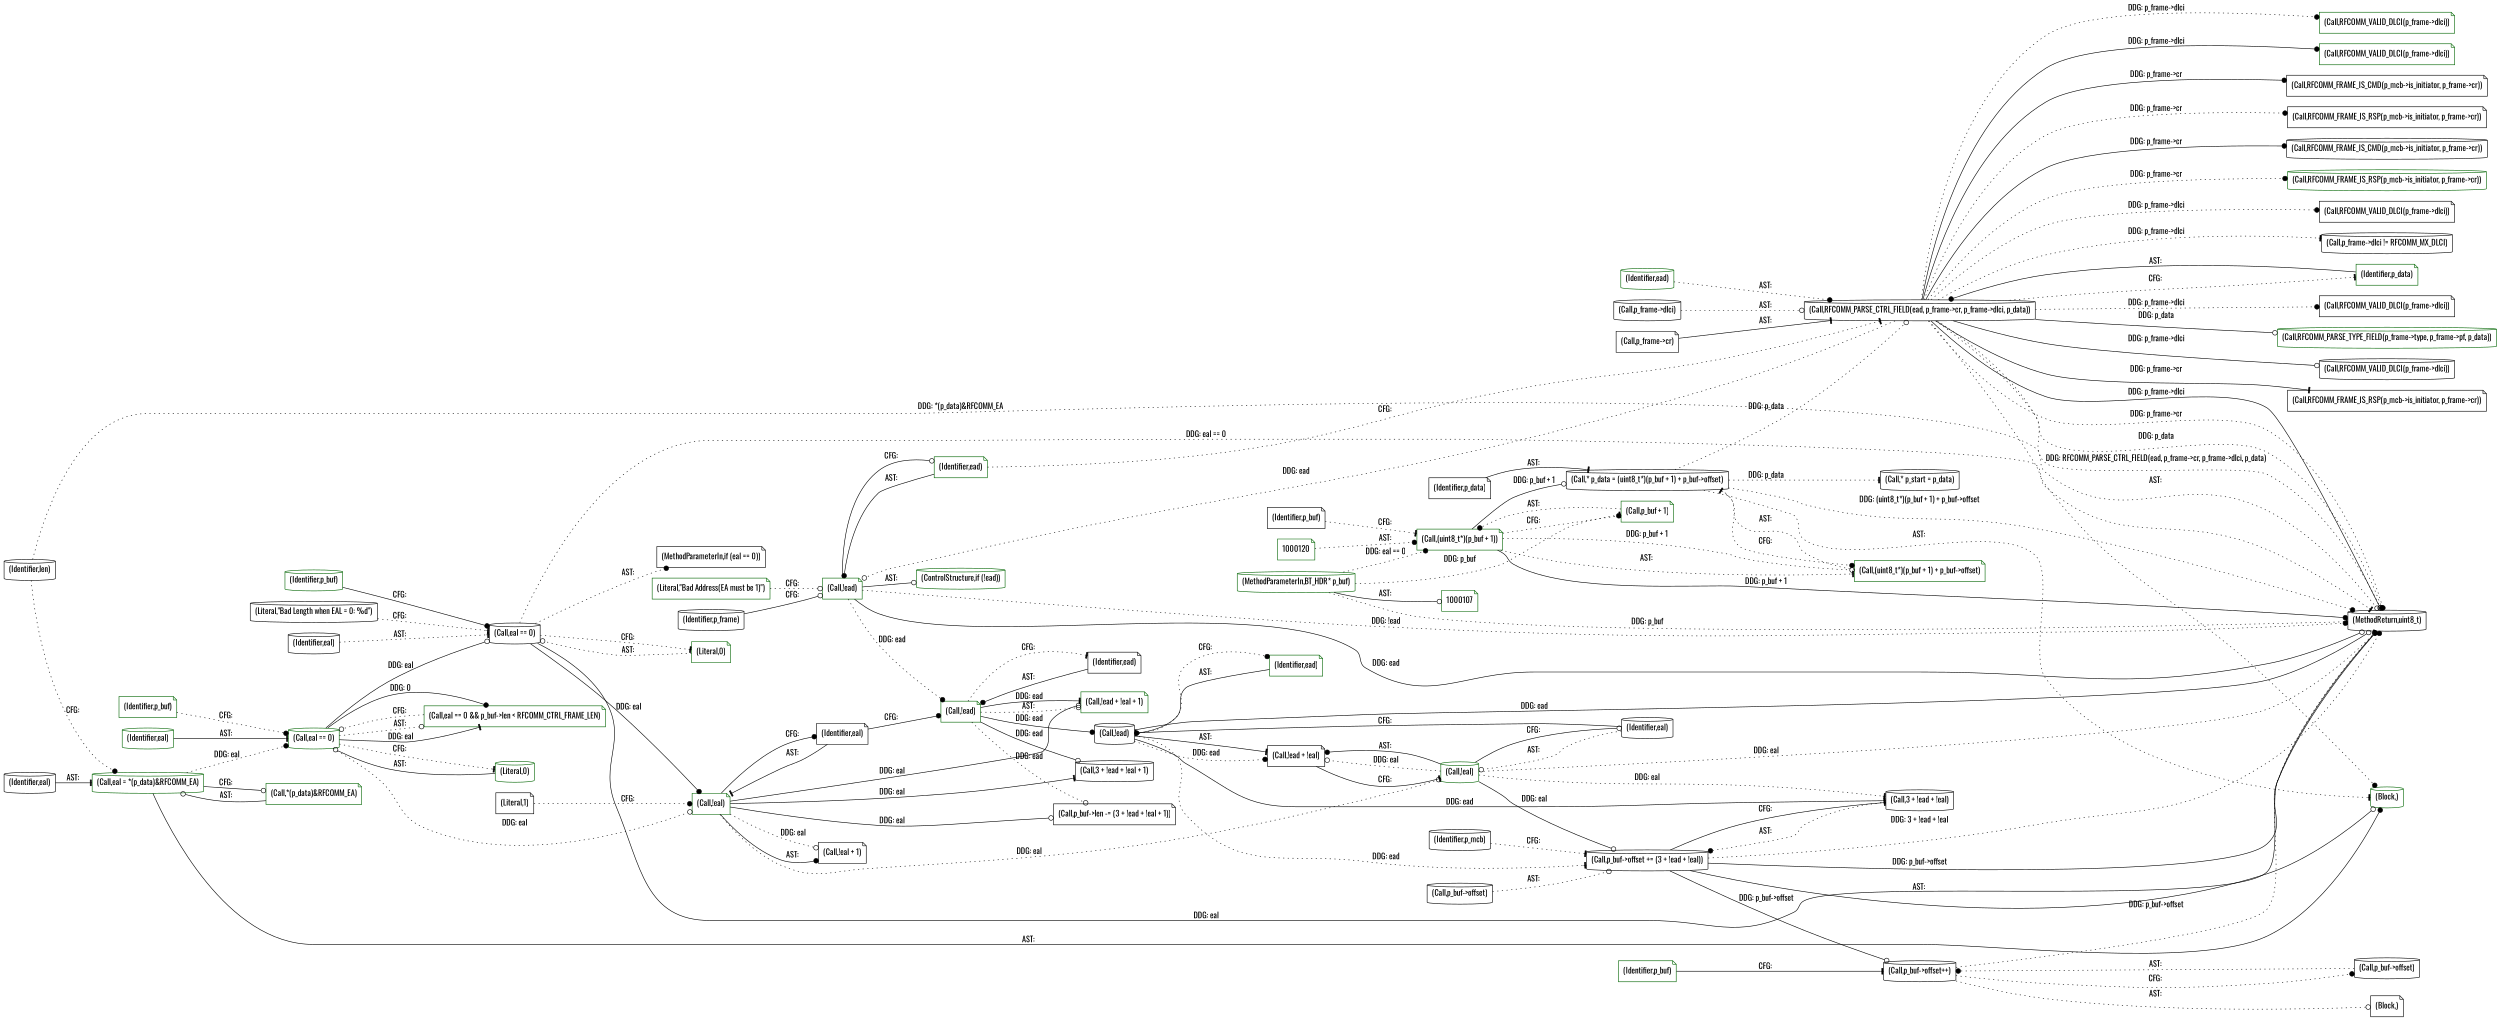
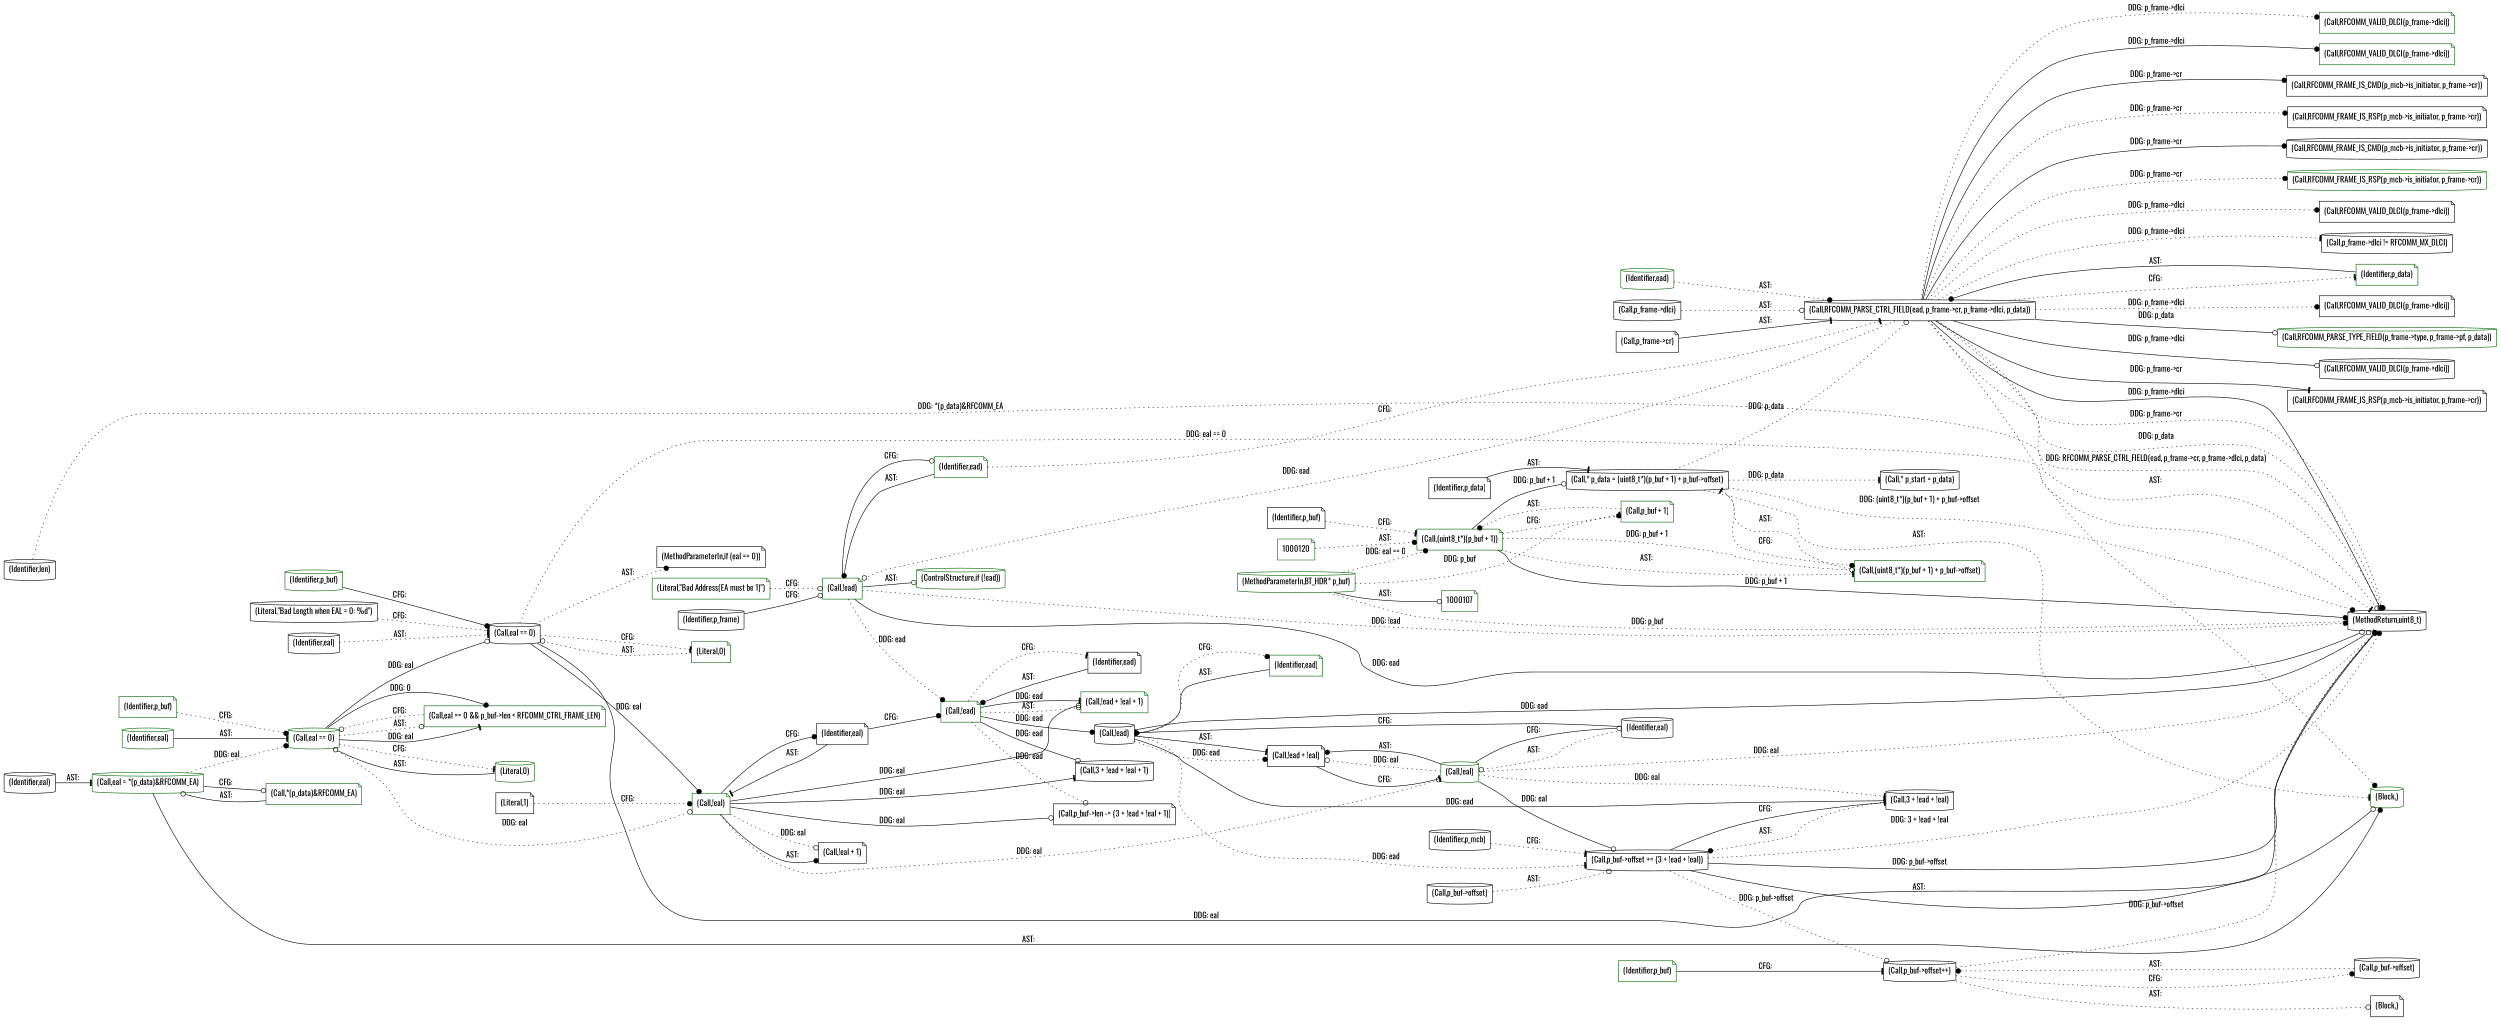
edge "(Identifier,len)" -> "(Call,eal = *(p_data)&RFCOMM_EA)": removed, label "CFG:"
edge "(Call,p_buf->offset += (3 + !ead + !eal))" -> "(Call,p_buf->offset++)": style solid -> dotted
